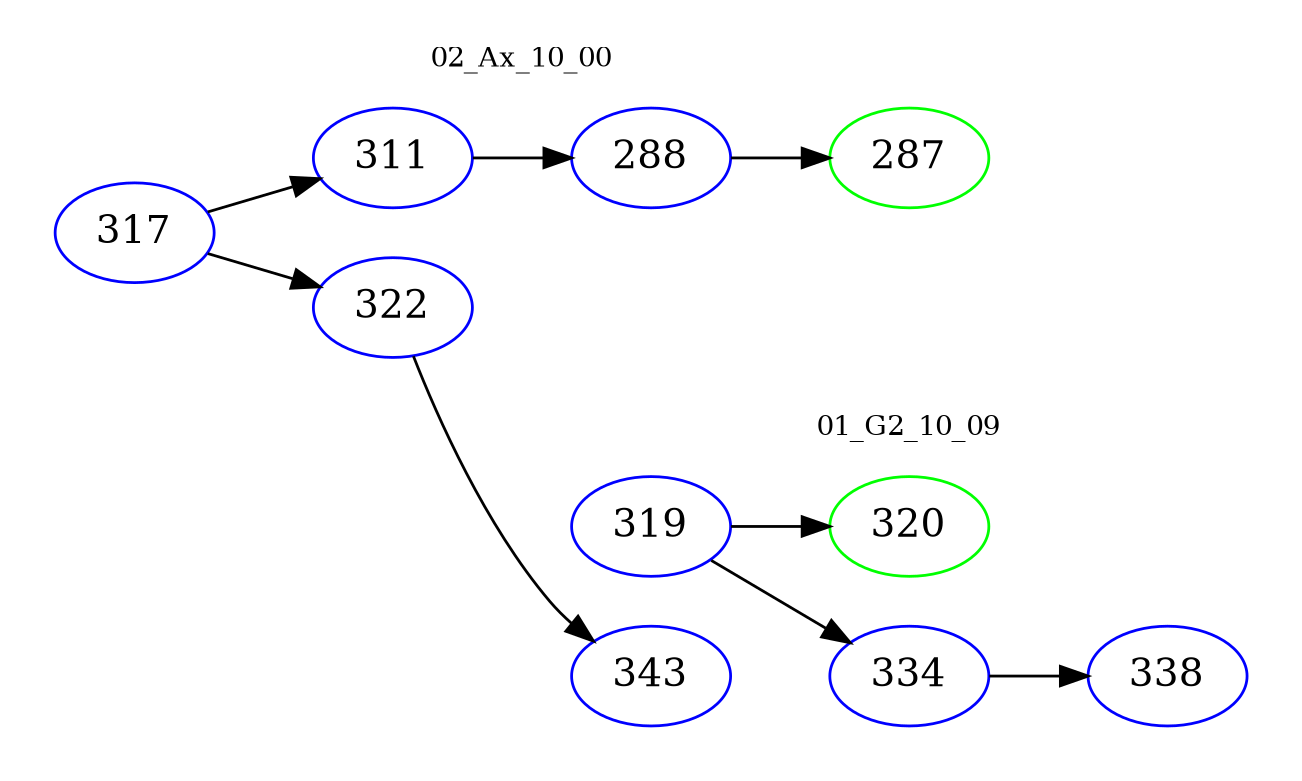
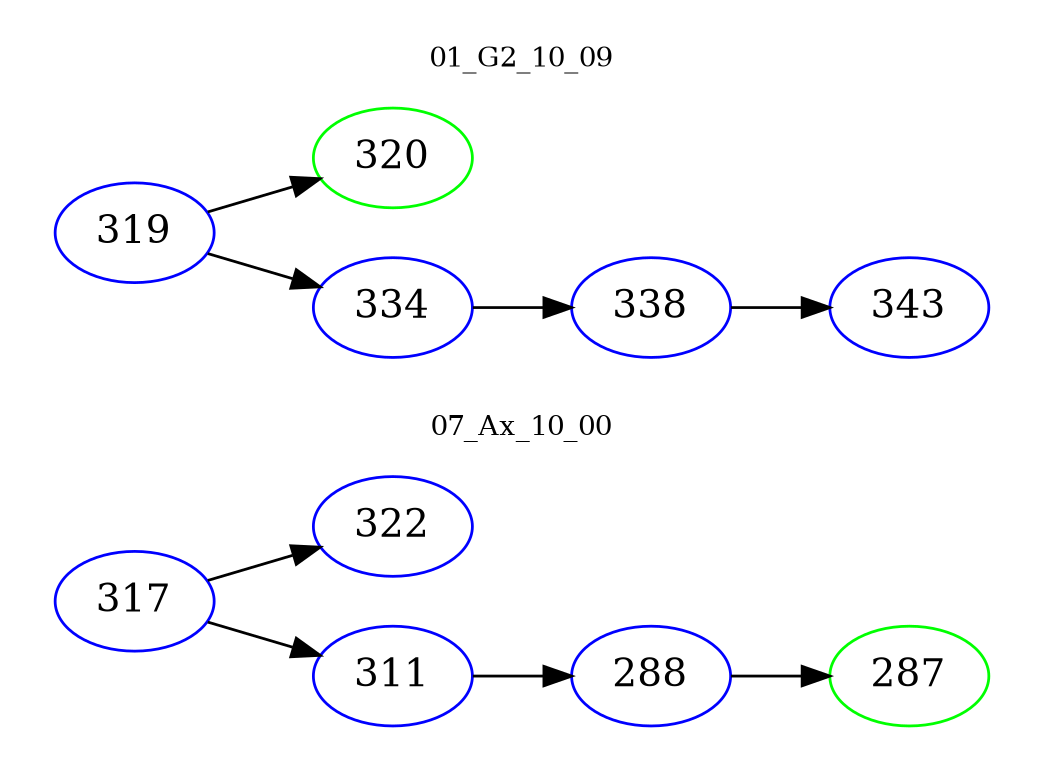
cluster "02_Ax_10_00": label "02_Ax_10_00" -> "07_Ax_10_00"
edge "322" -> "343": now "338" -> "343"
